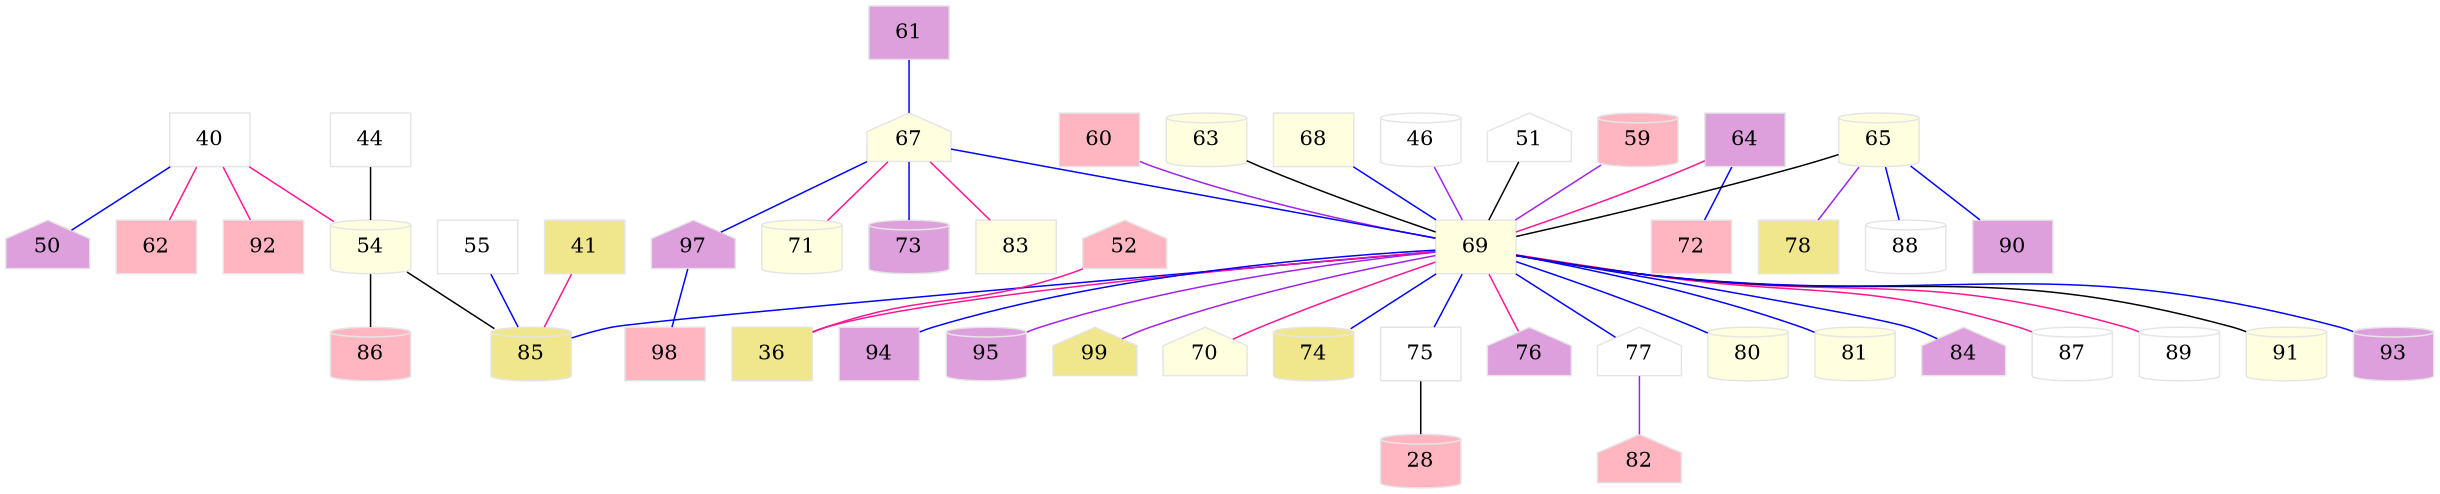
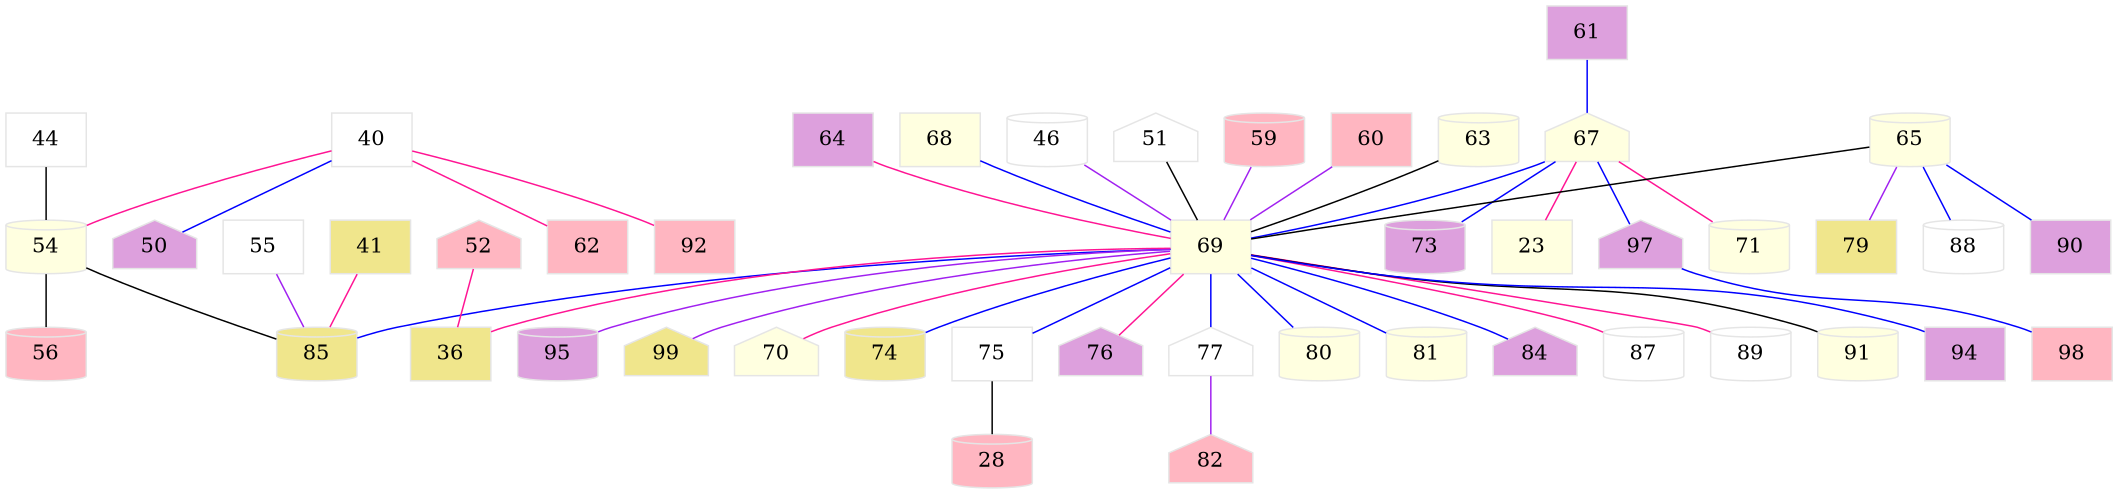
node "83": label "83" -> "23"
node "72": removed
node "78": label "78" -> "79"
edge "55" -- "85": color blue -> purple
node "86": label "86" -> "56"
node "93": removed
